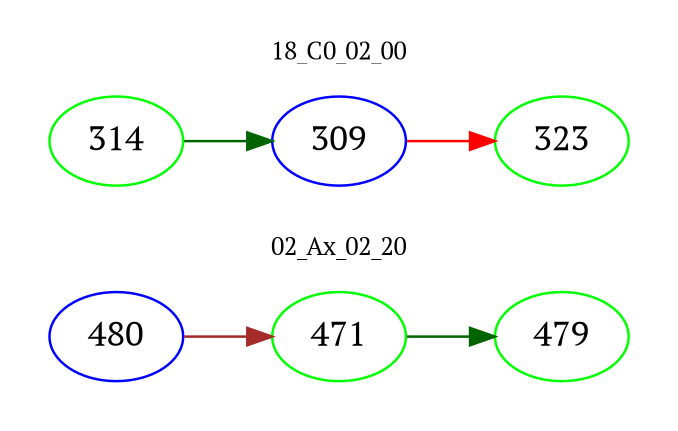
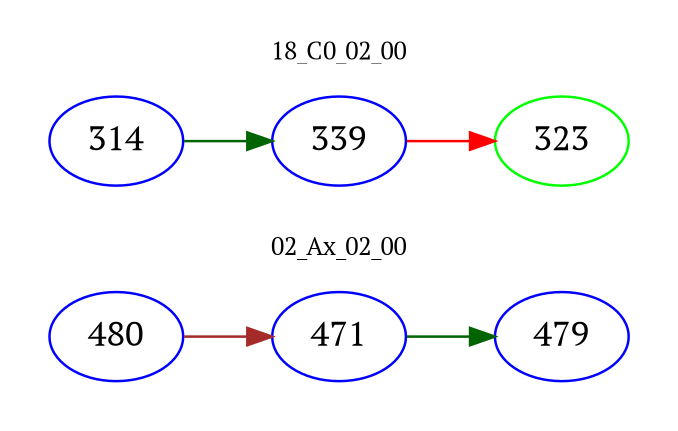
node "314": color green -> blue
node "309": label "309" -> "339"
cluster "02_Ax_02_20": label "02_Ax_02_20" -> "02_Ax_02_00"
node "471": color green -> blue
node "479": color green -> blue
